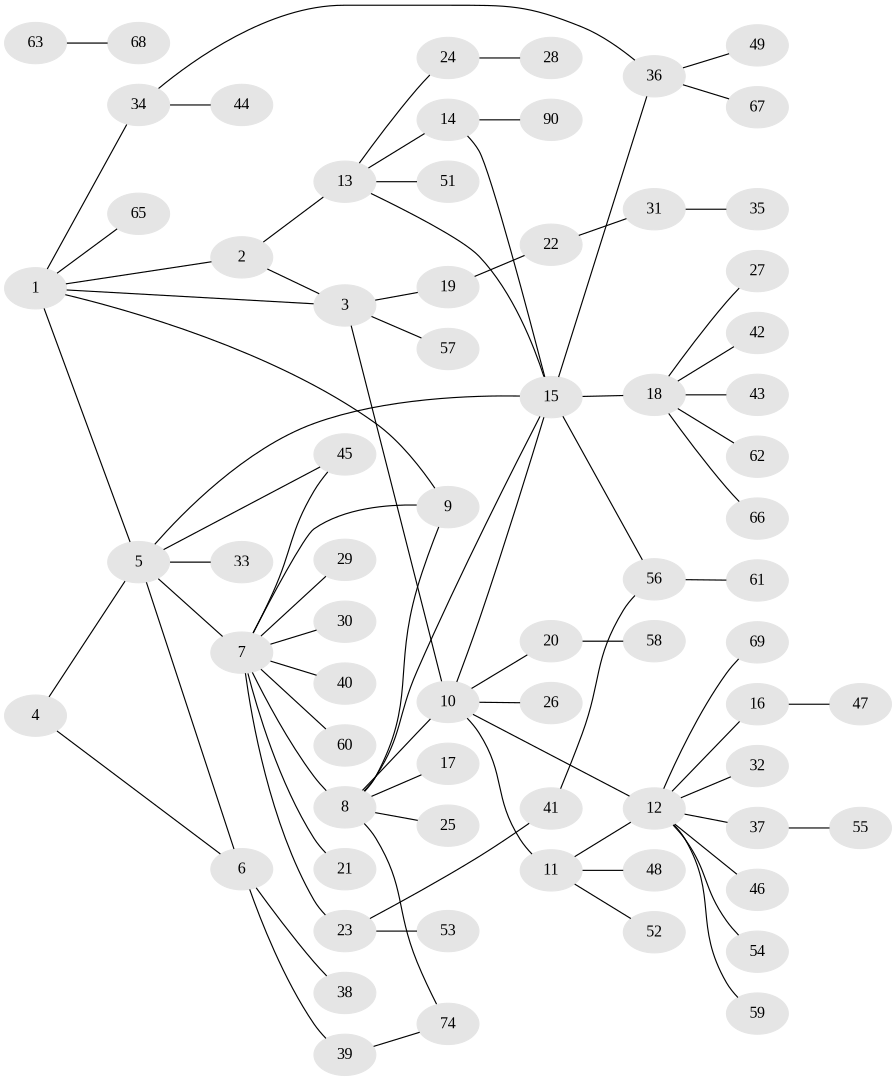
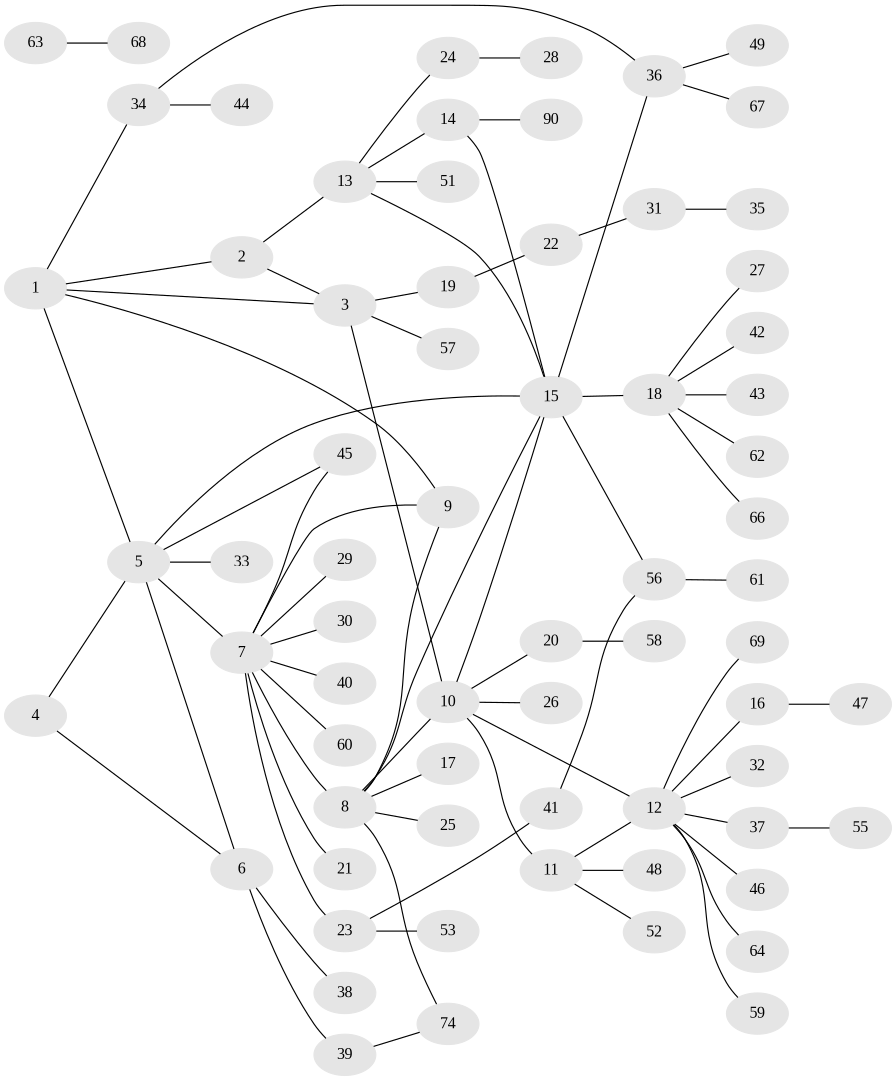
node "65": removed
node "54": label "54" -> "64"
